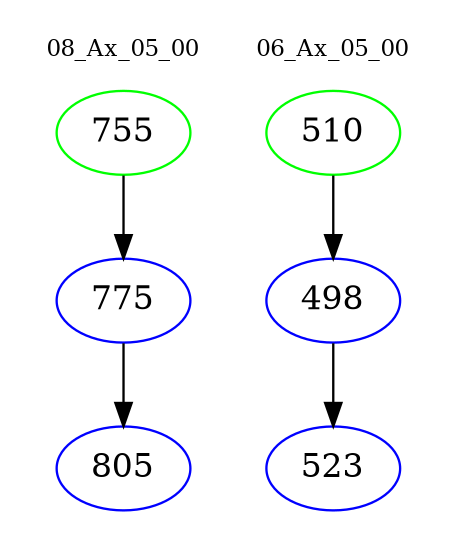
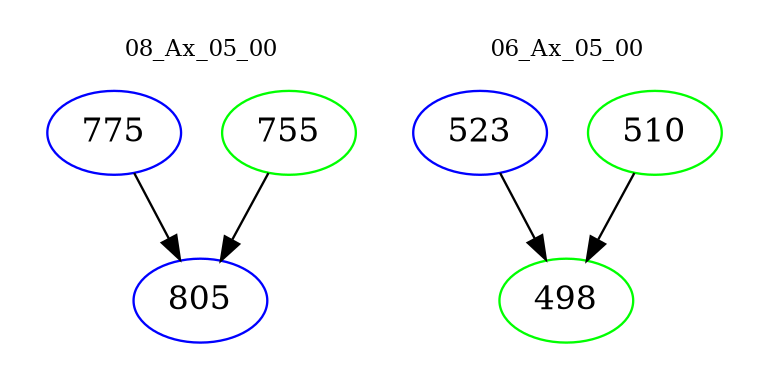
edge "755" -> "775": now "755" -> "805"
node "498": color blue -> green
edge "498" -> "523": reversed
